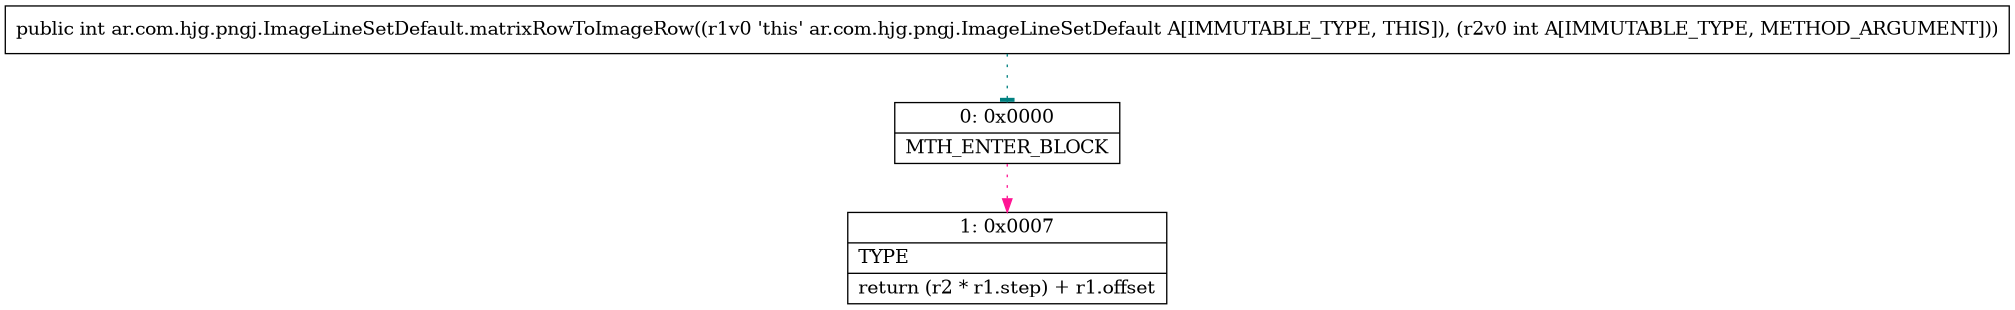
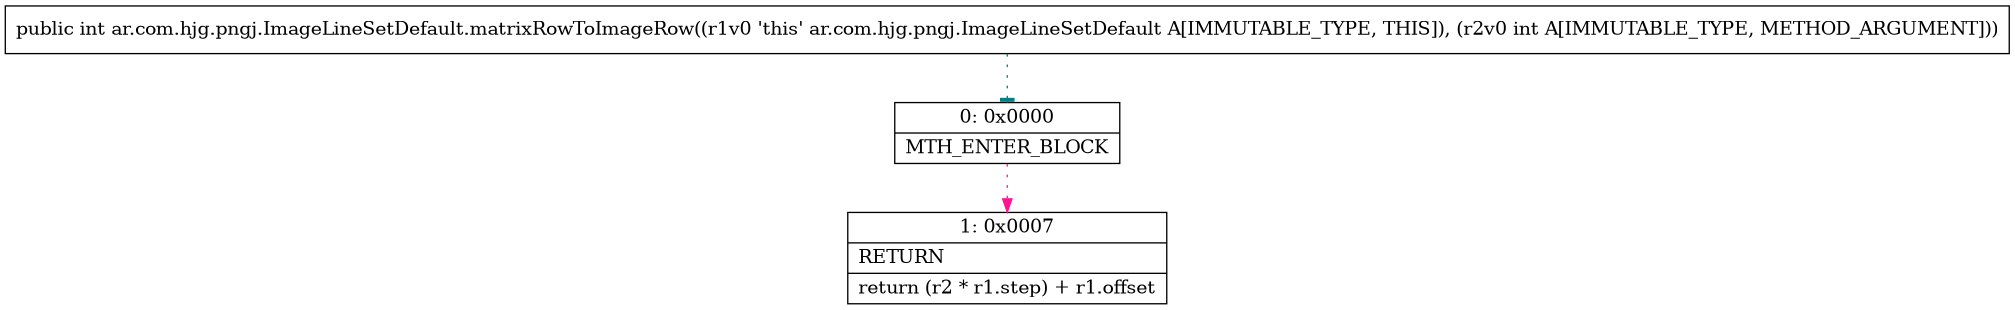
node "1: 0x0007": text "TYPE" -> "RETURN"
